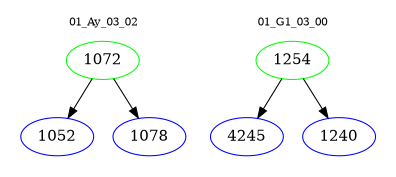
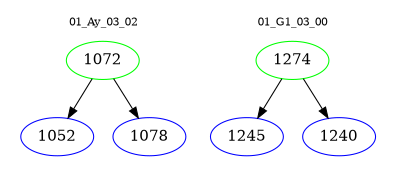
node "1254": label "1254" -> "1274"
node "4245": label "4245" -> "1245"
